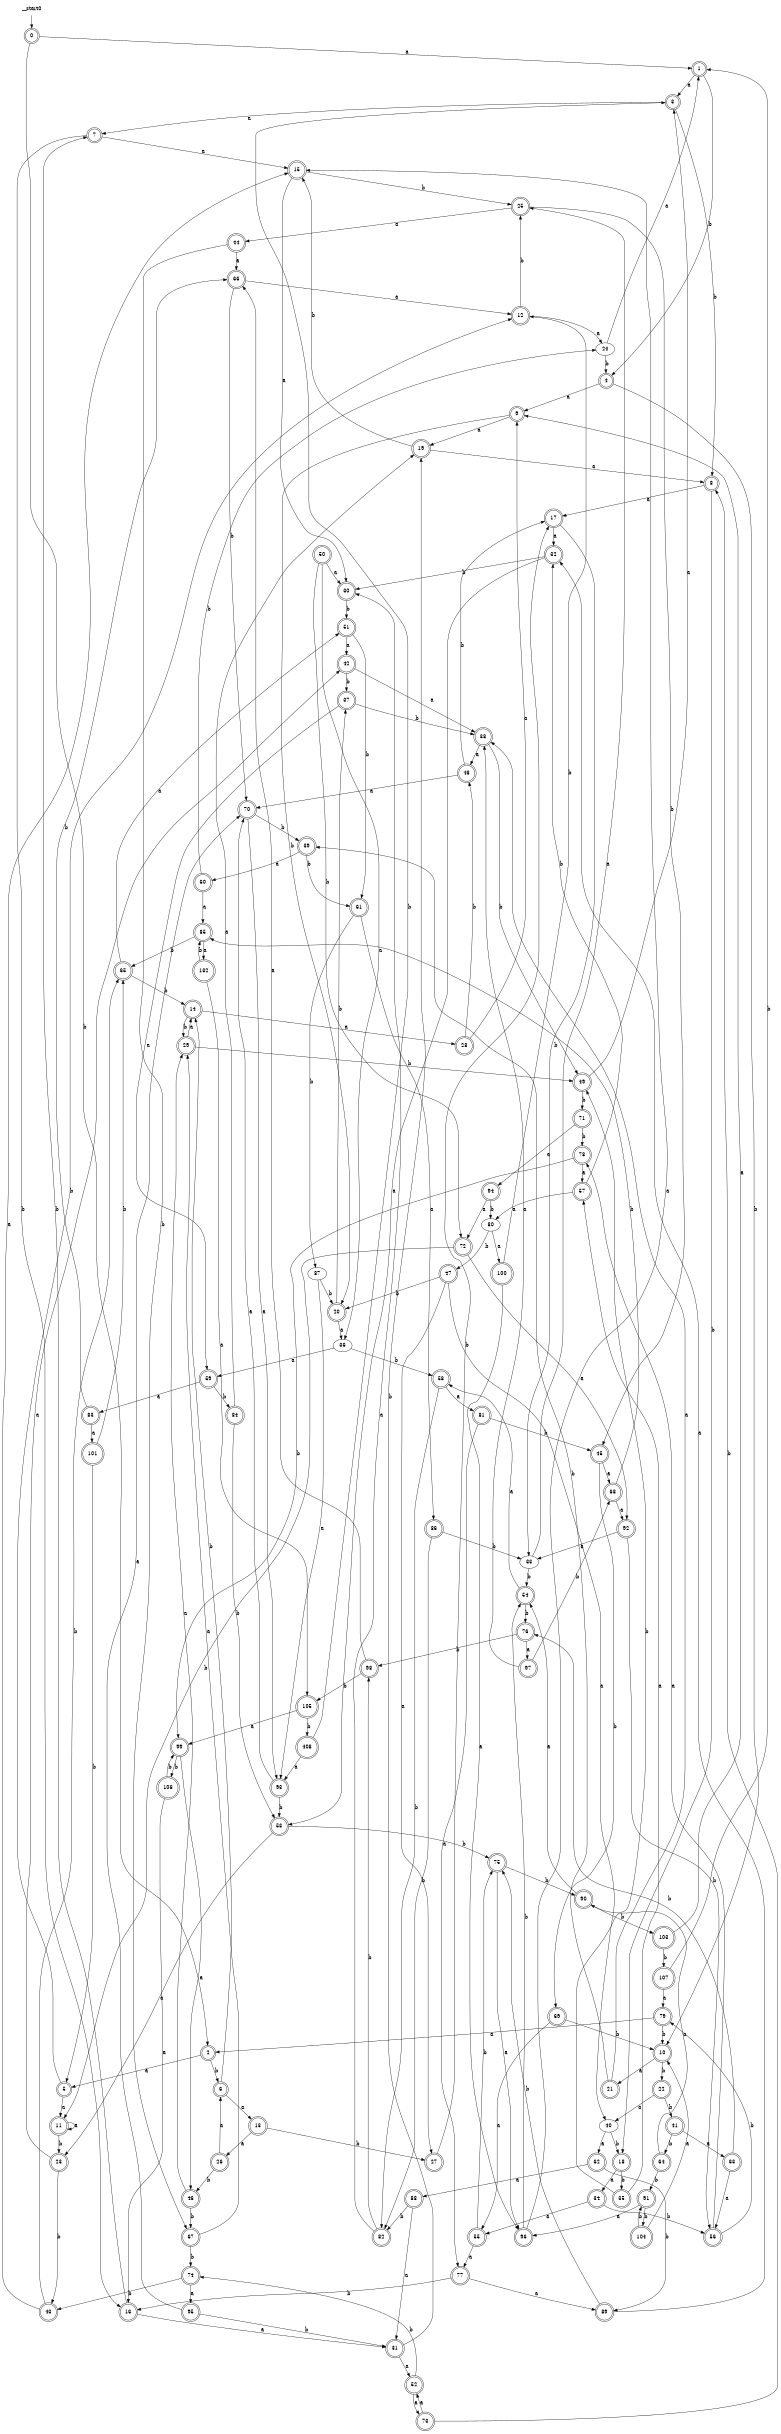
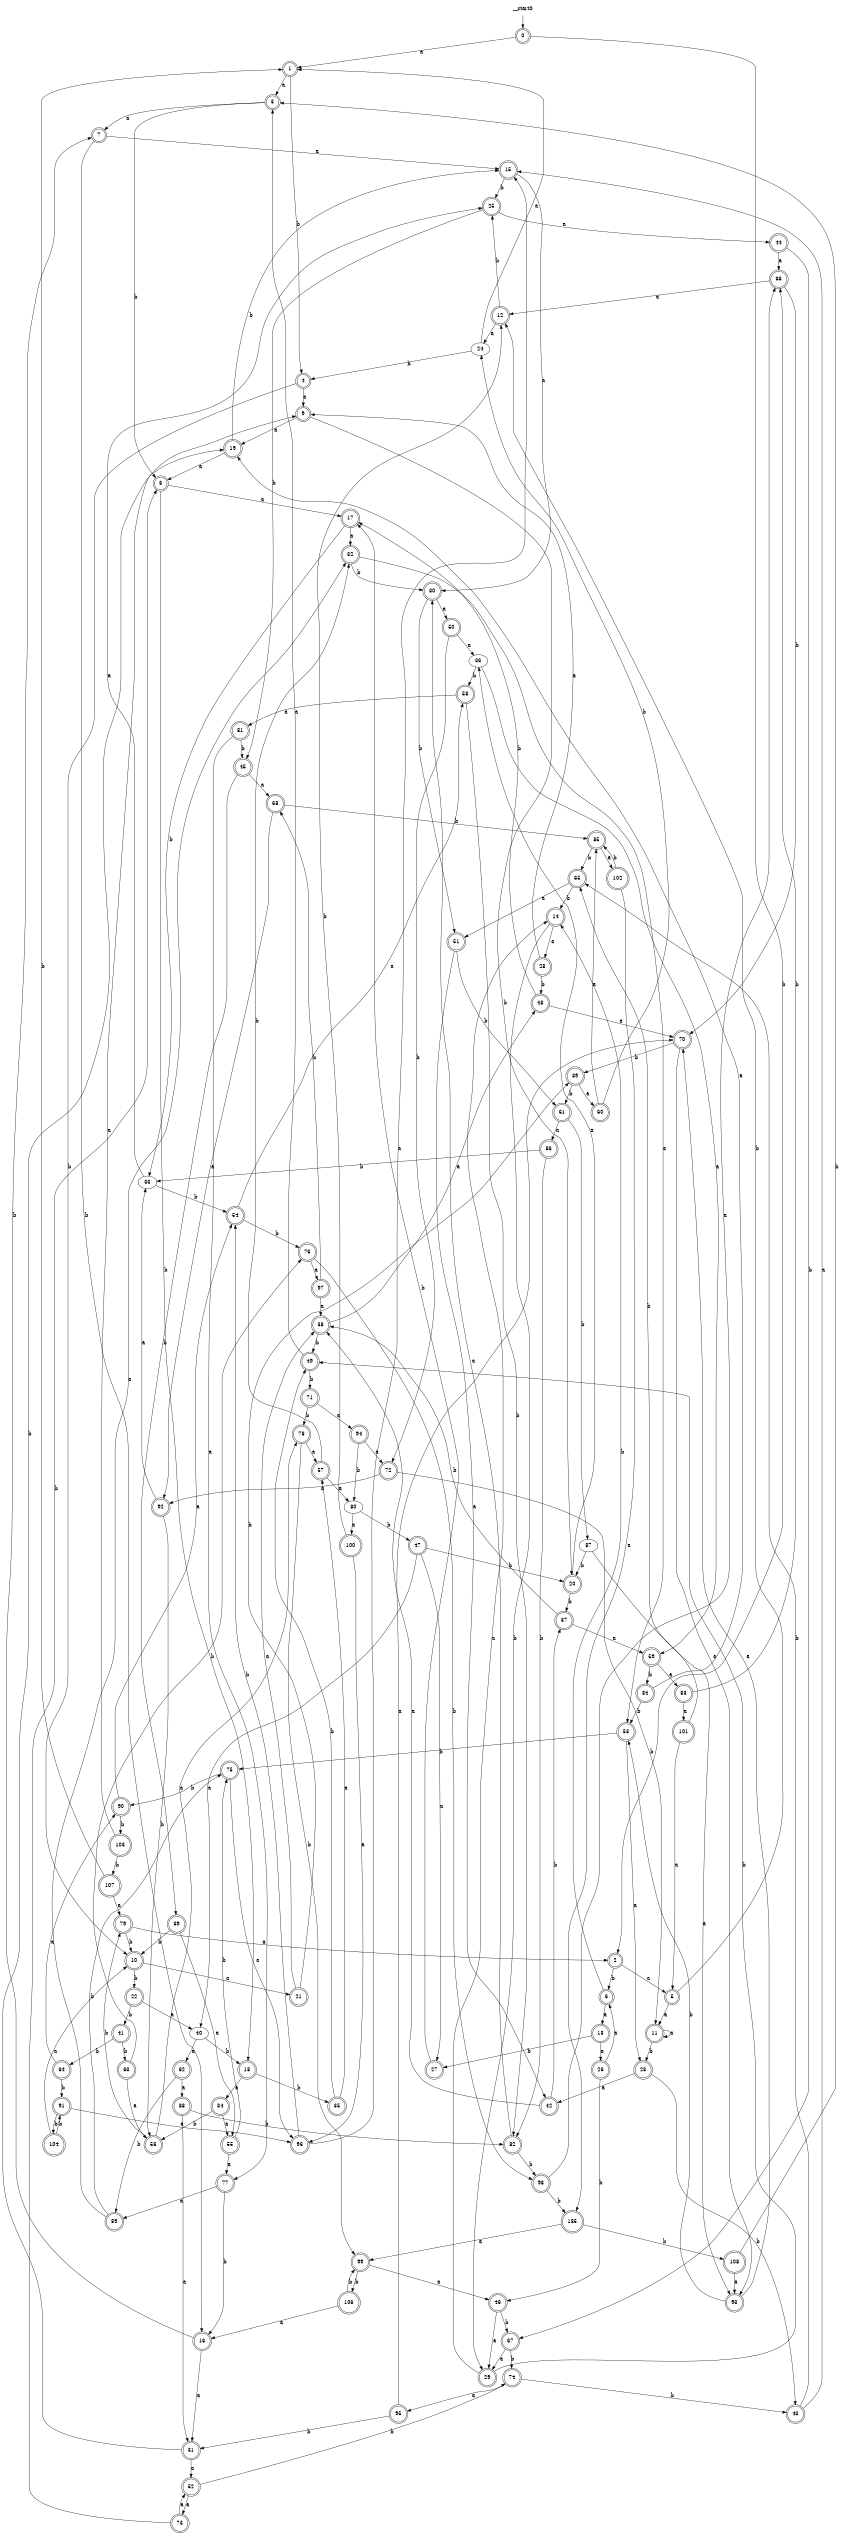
edge "50" -> "30": reversed
node "132": label "132" -> "102"
node "105": label "105" -> "185"
node "408": label "408" -> "108"
edge "101" -> "5": label "b" -> "a"
edge "41" -> "63": label "a" -> "b"
